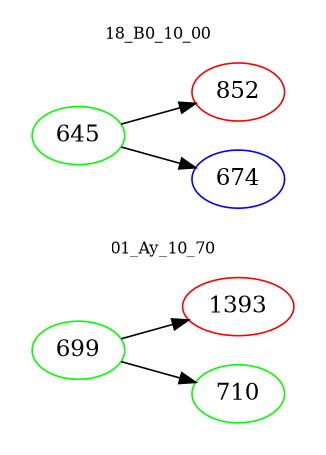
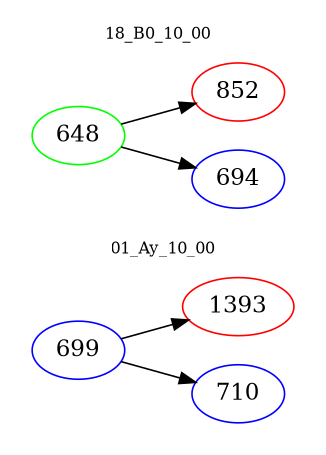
node "645": label "645" -> "648"
node "674": label "674" -> "694"
cluster "01_Ay_10_70": label "01_Ay_10_70" -> "01_Ay_10_00"
node "699": color green -> blue
node "710": color green -> blue
